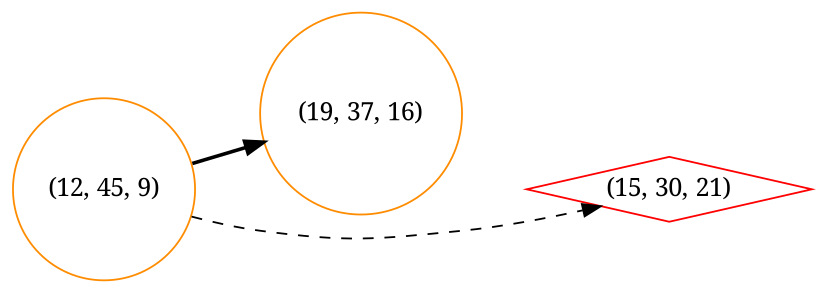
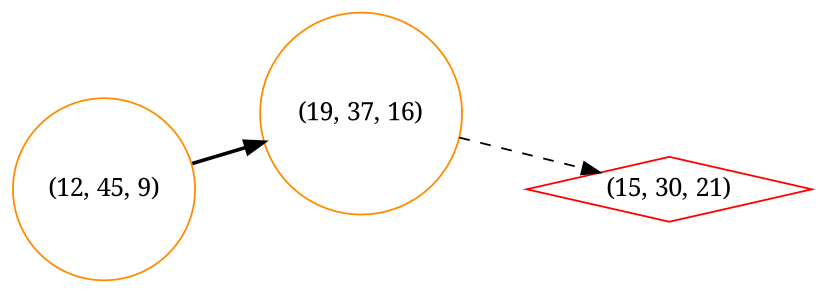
edge "(12, 45, 9)" -> "(15, 30, 21)": now "(19, 37, 16)" -> "(15, 30, 21)"
